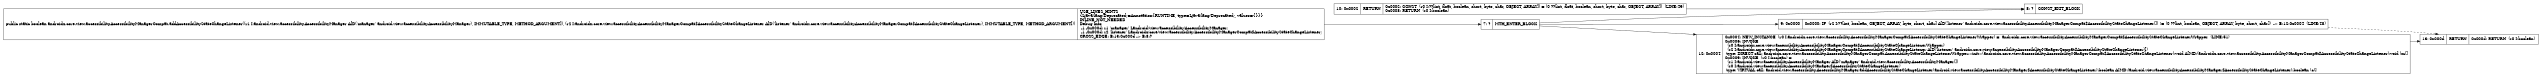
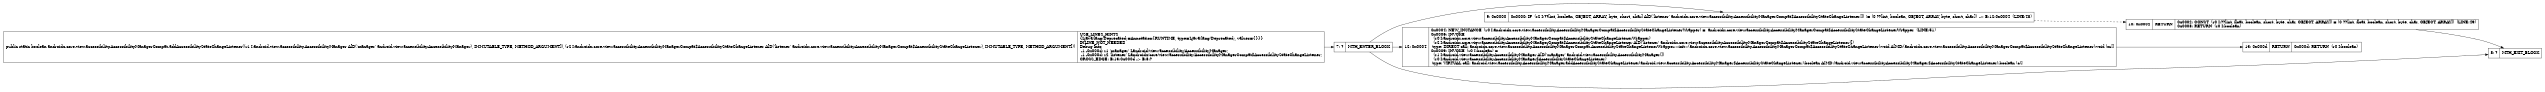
node "8: ?": text "CONST_EXIT_BLOCK" -> "MTH_EXIT_BLOCK"
edge "9: 0x0000" -> "13: 0x000d": now "9: 0x0000" -> "10: 0x0002"
